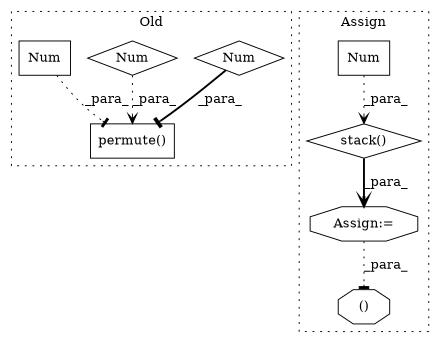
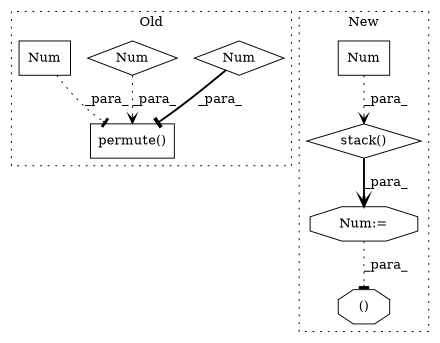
cluster "Assign": label "Assign" -> "New"
node "Assign:=": label "Assign:=" -> "Num:="
